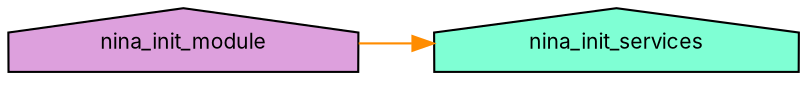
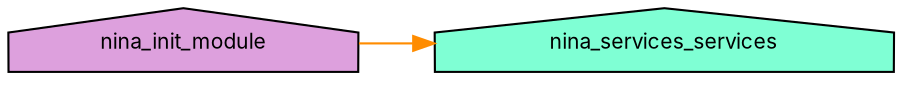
node "nina_init_services": label "nina_init_services" -> "nina_services_services"
